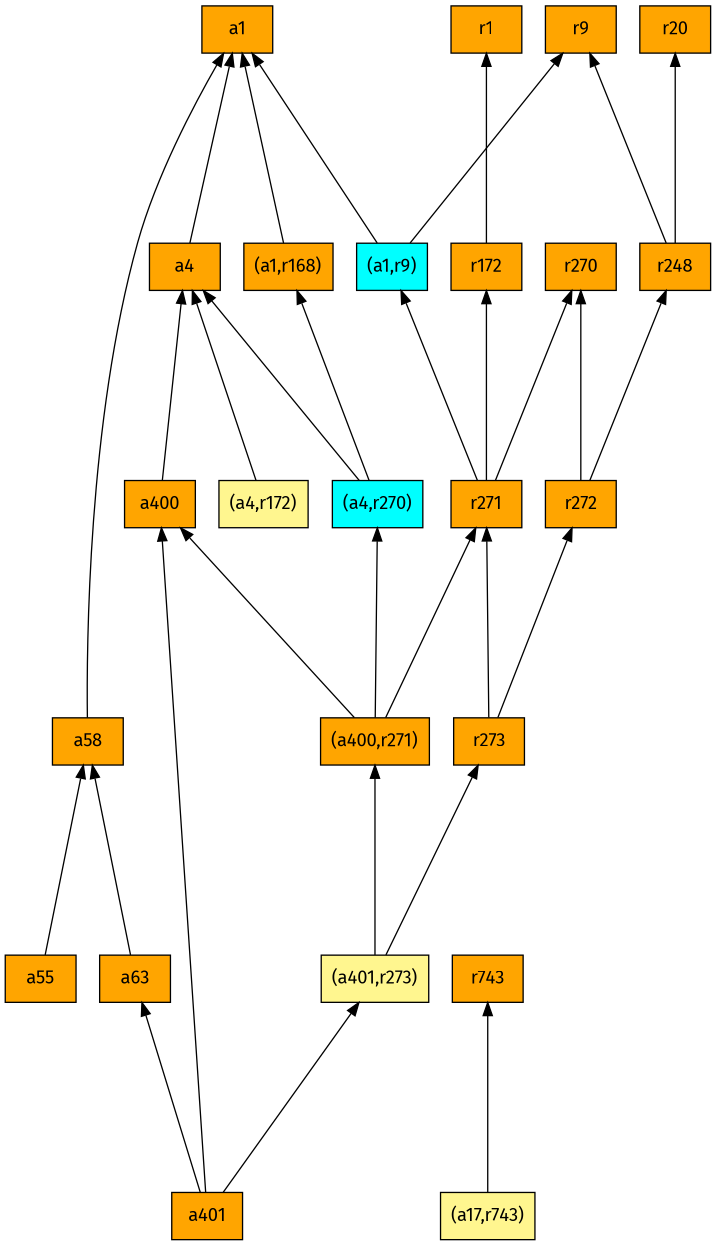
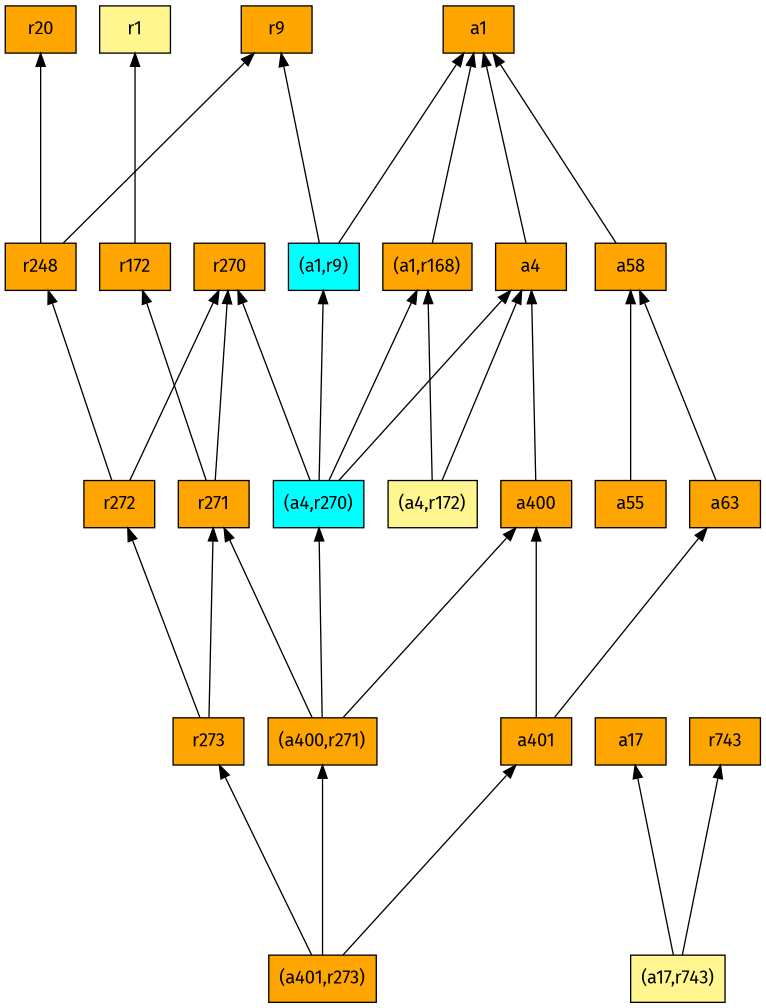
node "r1": fillcolor orange -> khaki1
edge "(a4,r270)" -> "r270": added
edge "(a4,r172)" -> "(a1,r168)": added
edge "r271" -> "(a1,r9)": now "(a4,r270)" -> "(a1,r9)"
node "a17": added
node "(a401,r273)": fillcolor khaki1 -> orange
edge "a401" -> "(a401,r273)": reversed
